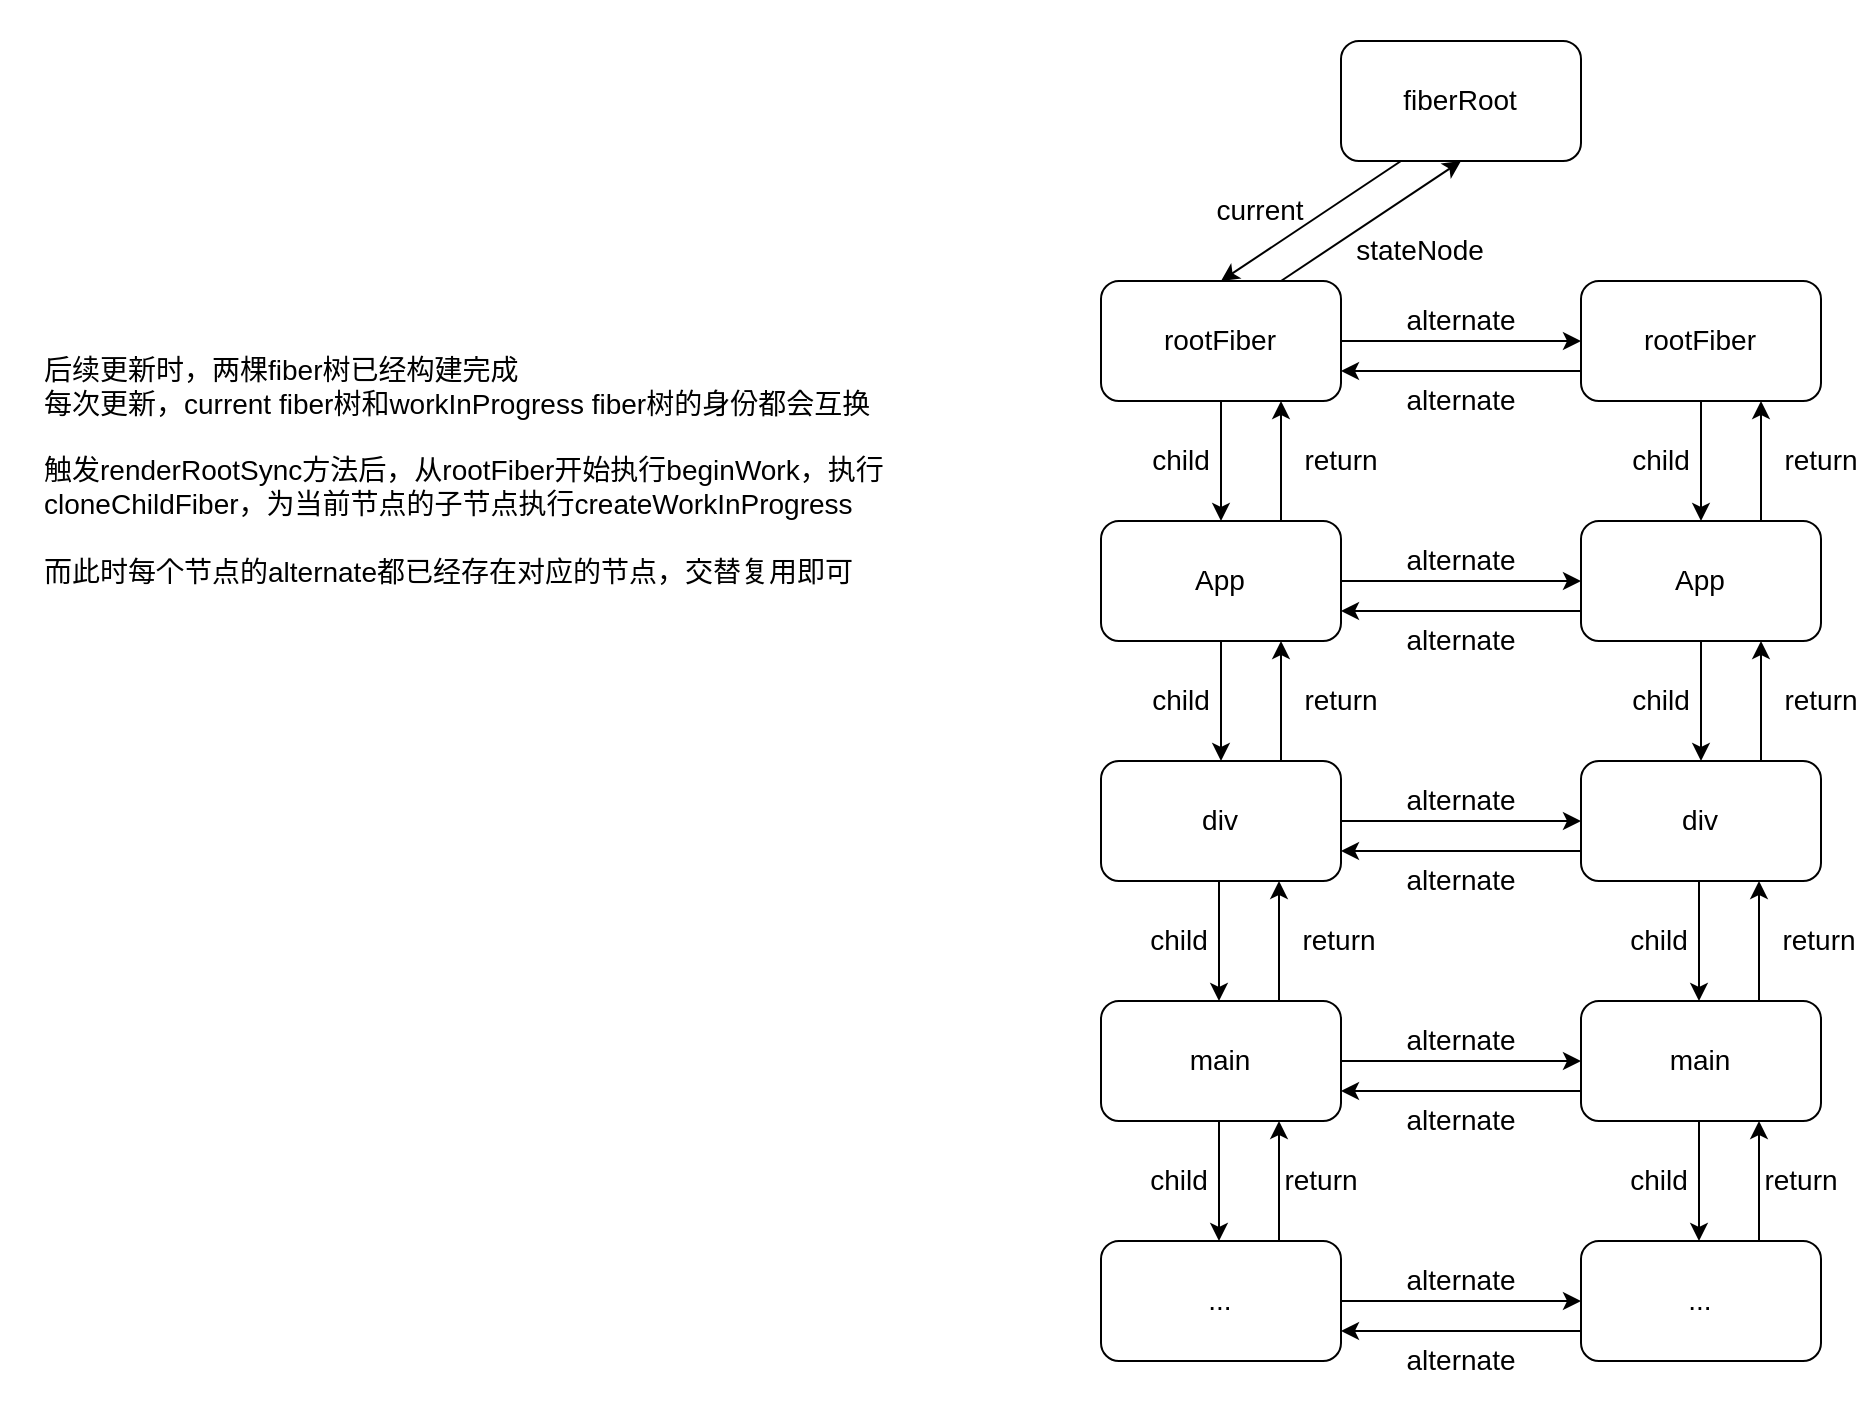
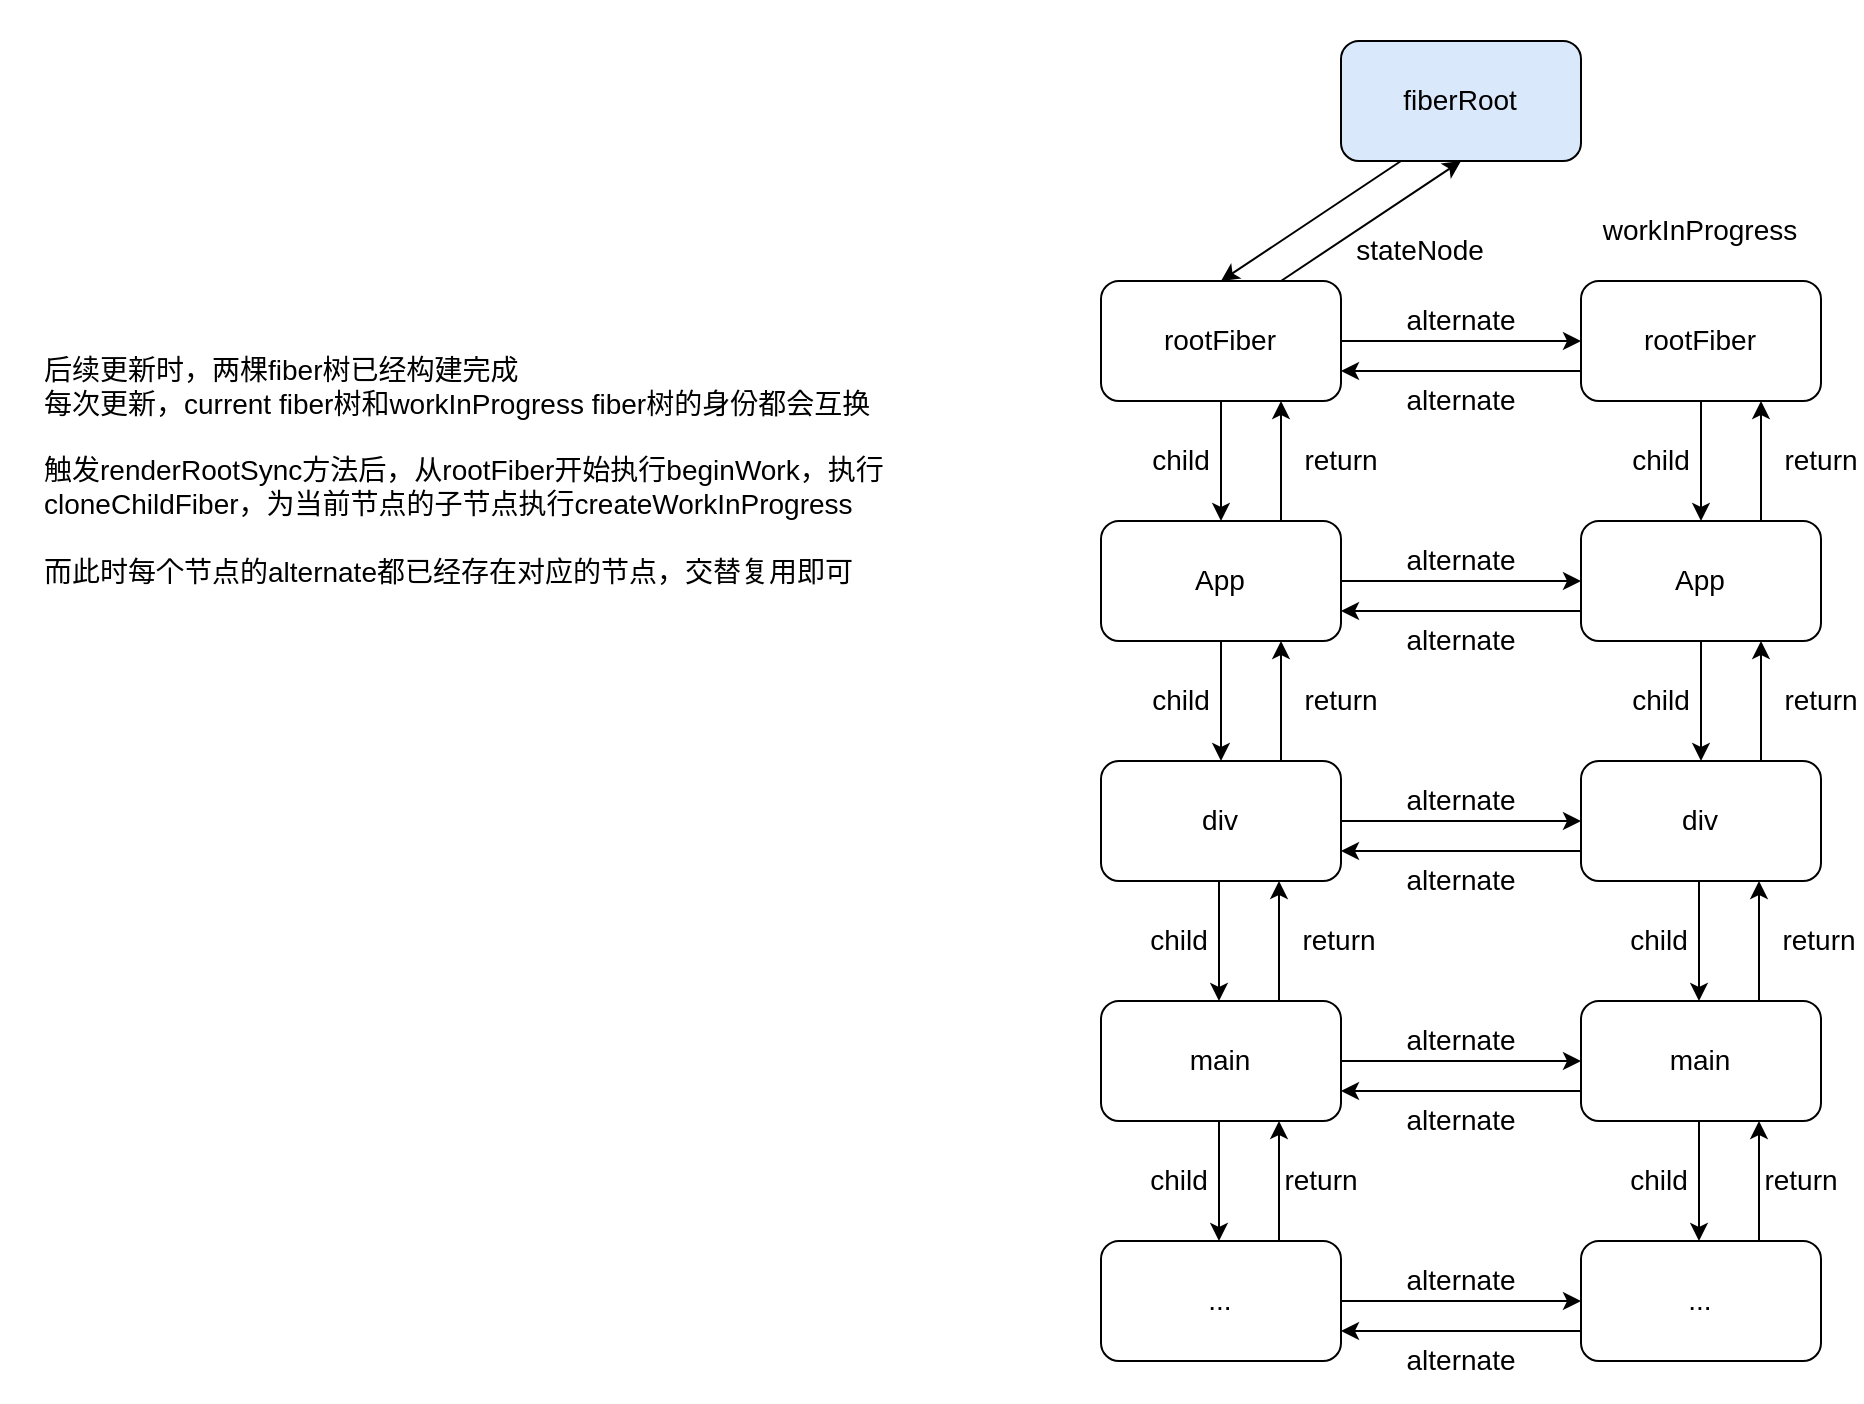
node "fiberRoot": fillcolor #ffffff -> #dae8fc
node "current": removed
node "workInProgress": added
